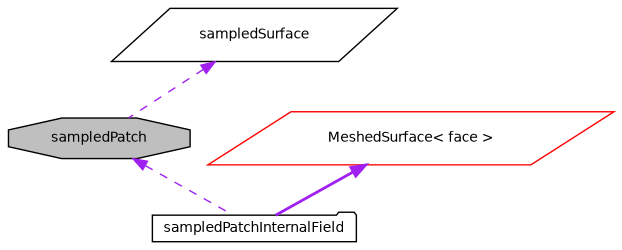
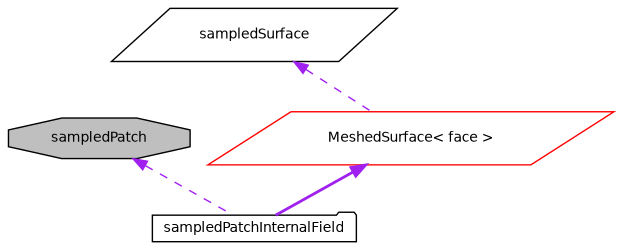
edge "sampledPatch" -> "sampledSurface": now "MeshedSurface< face >" -> "sampledSurface"
